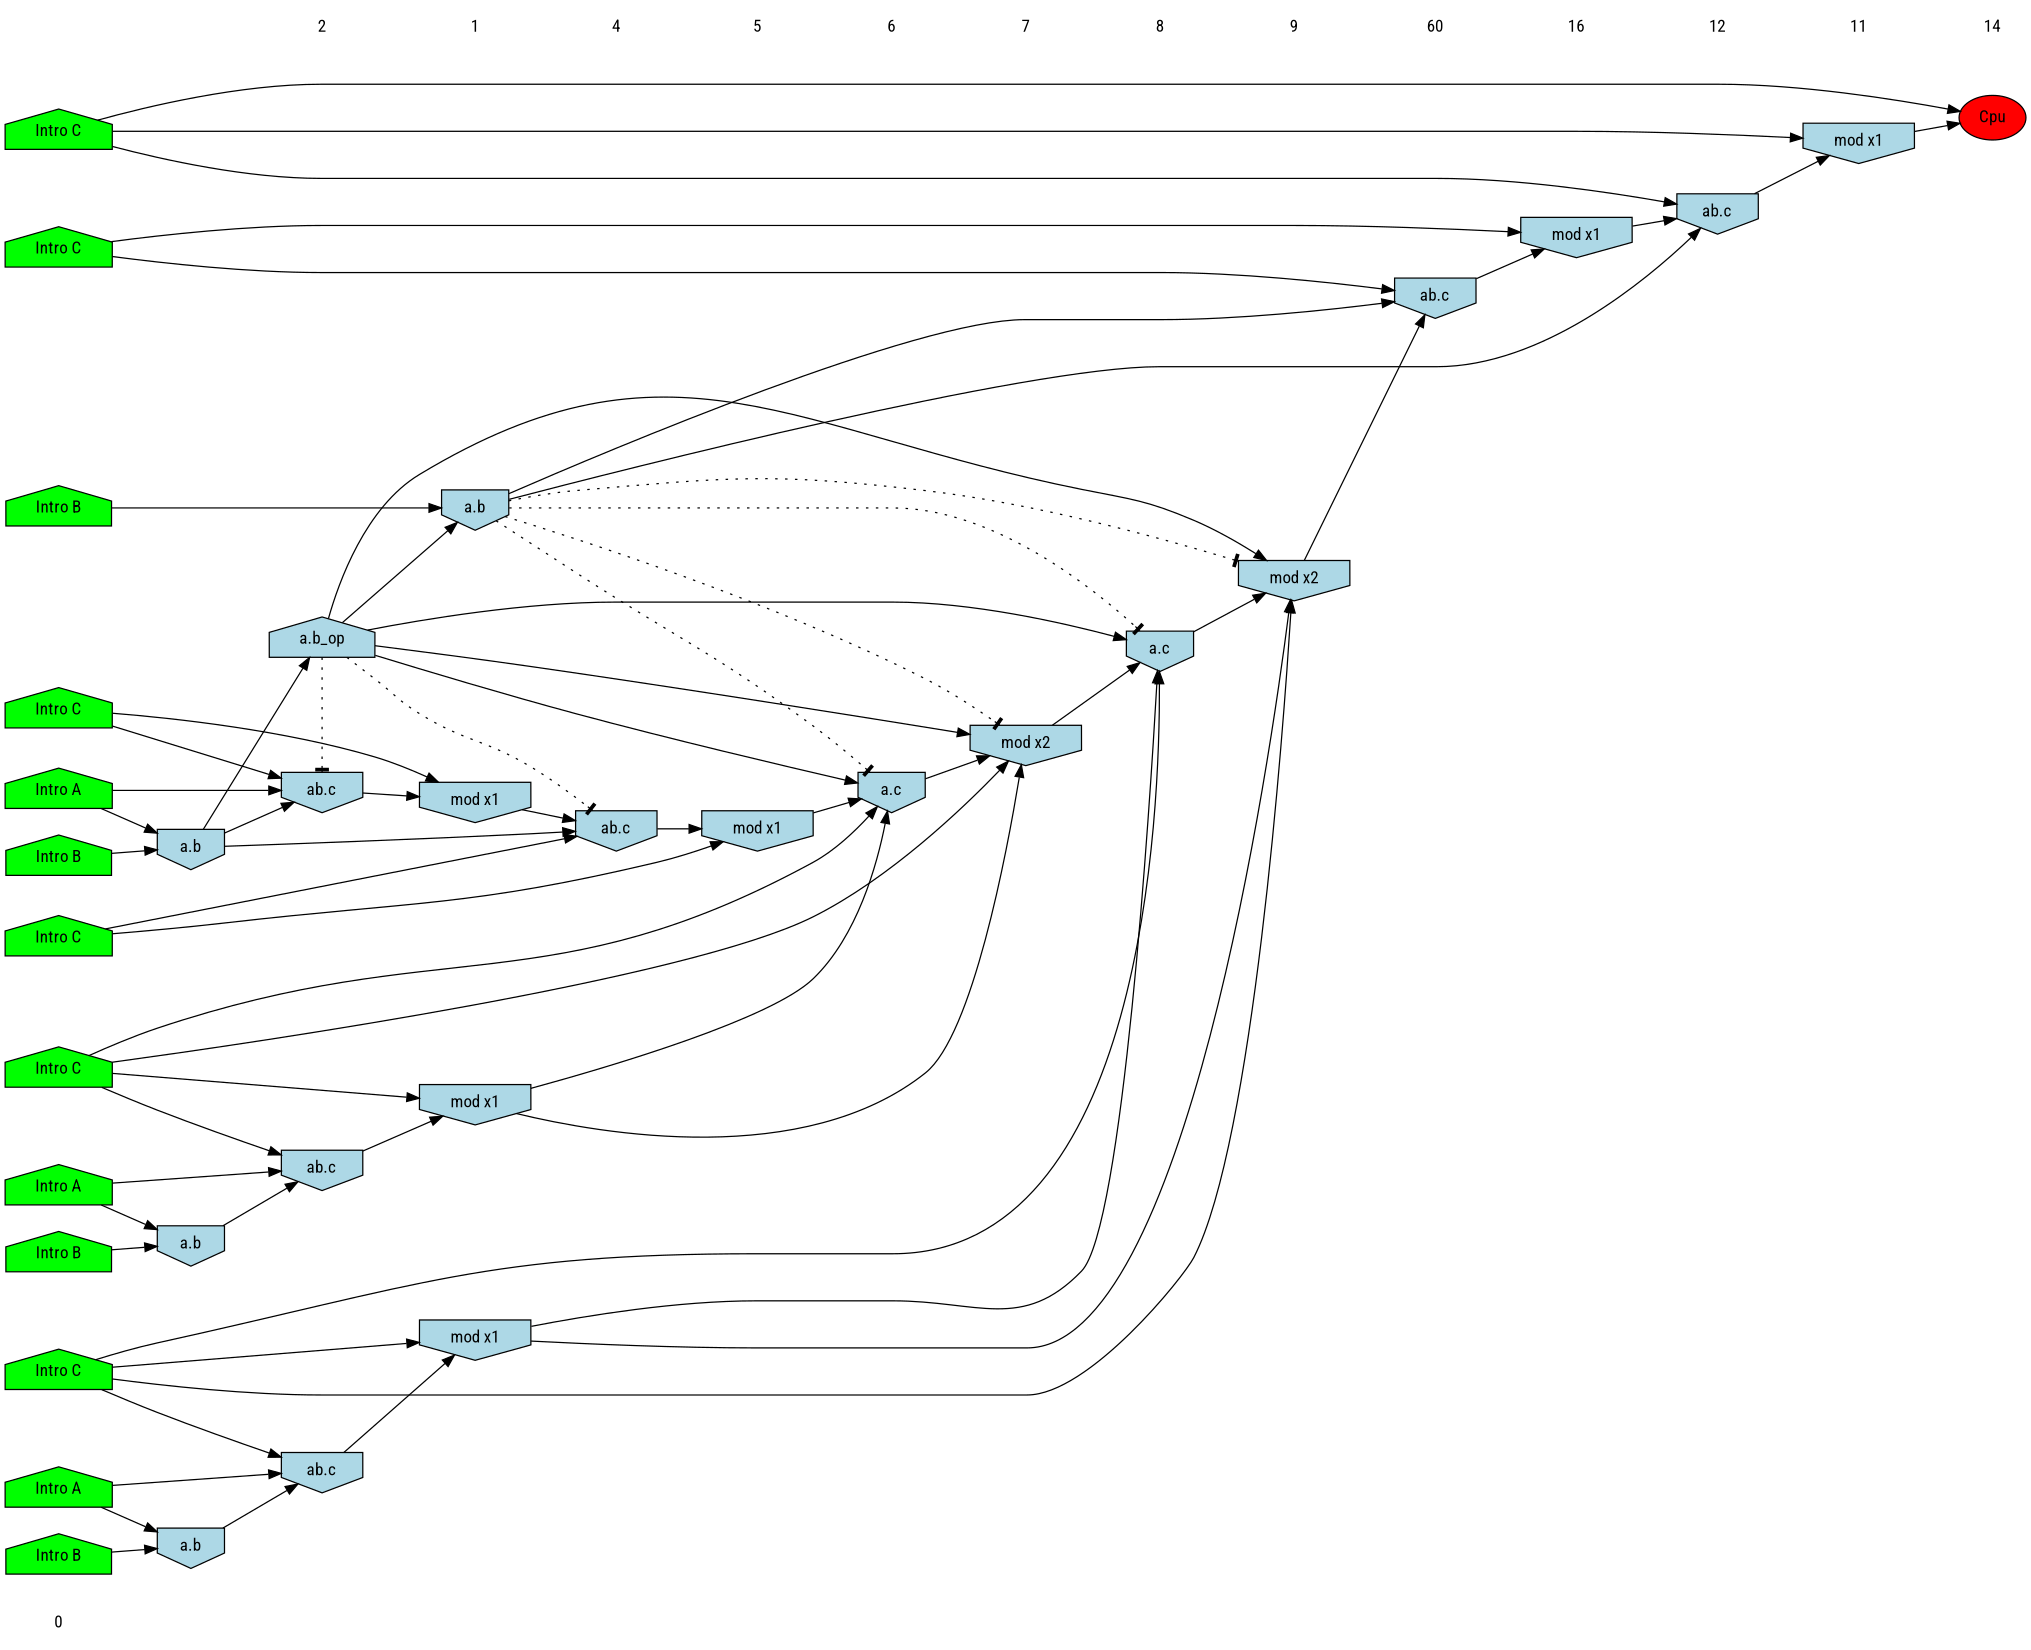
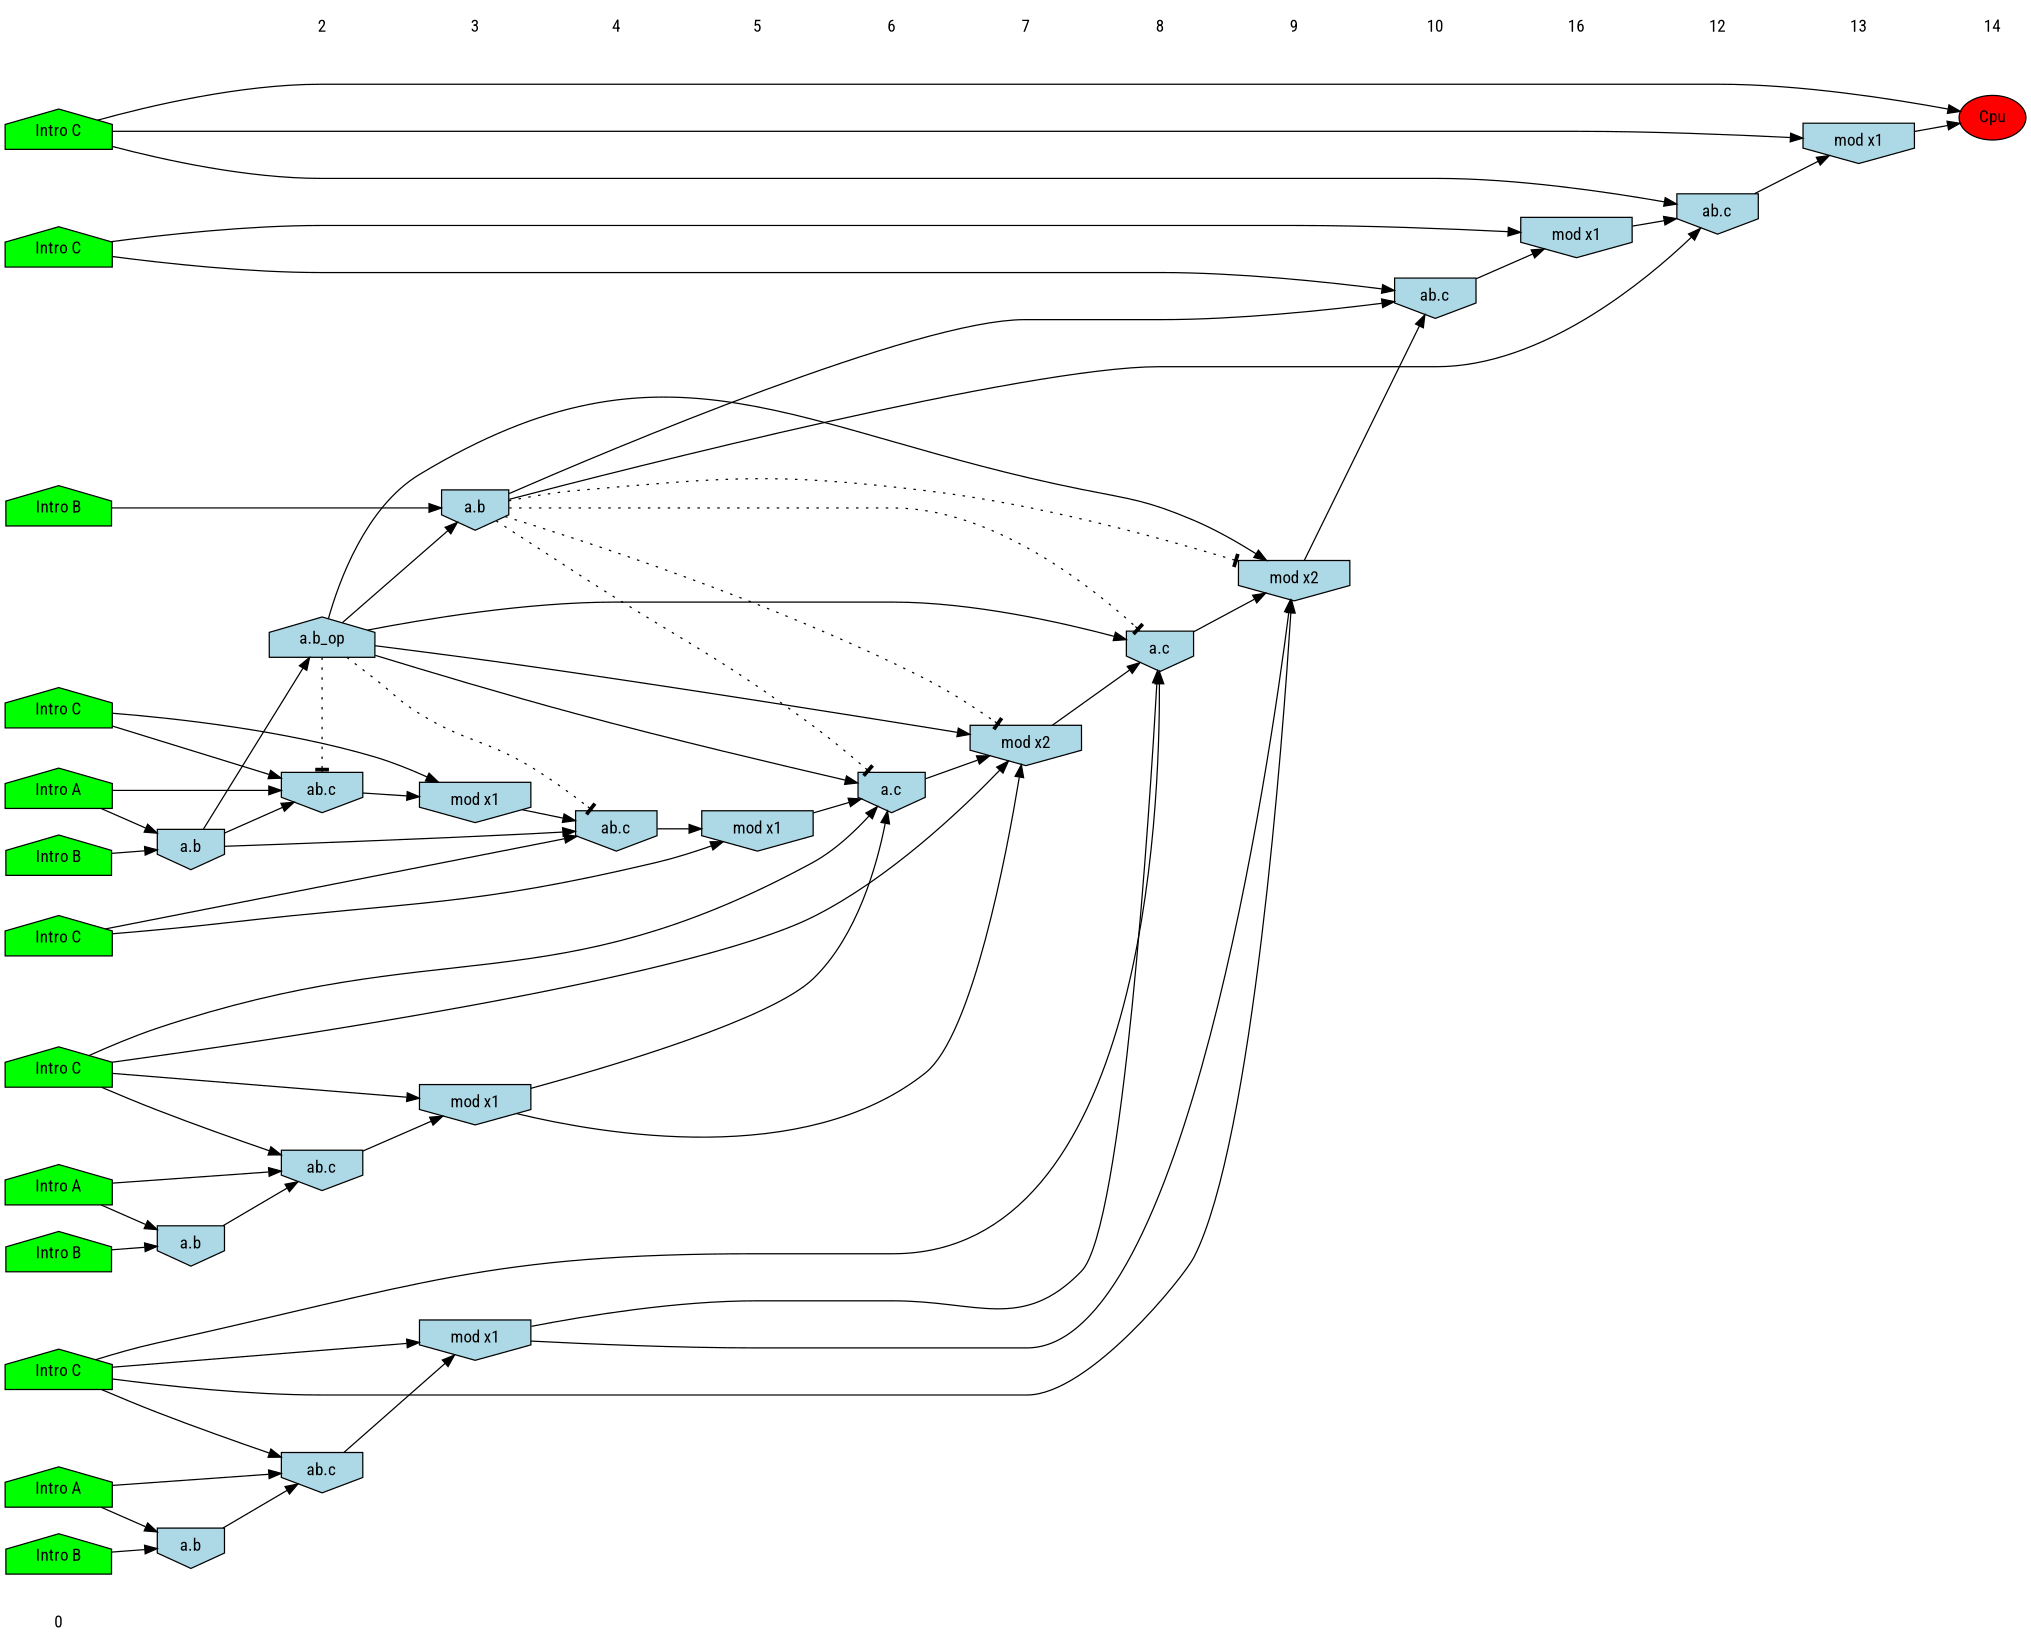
node "1": label "1" -> "3"
node "60": label "60" -> "10"
node "11": label "11" -> "13"
